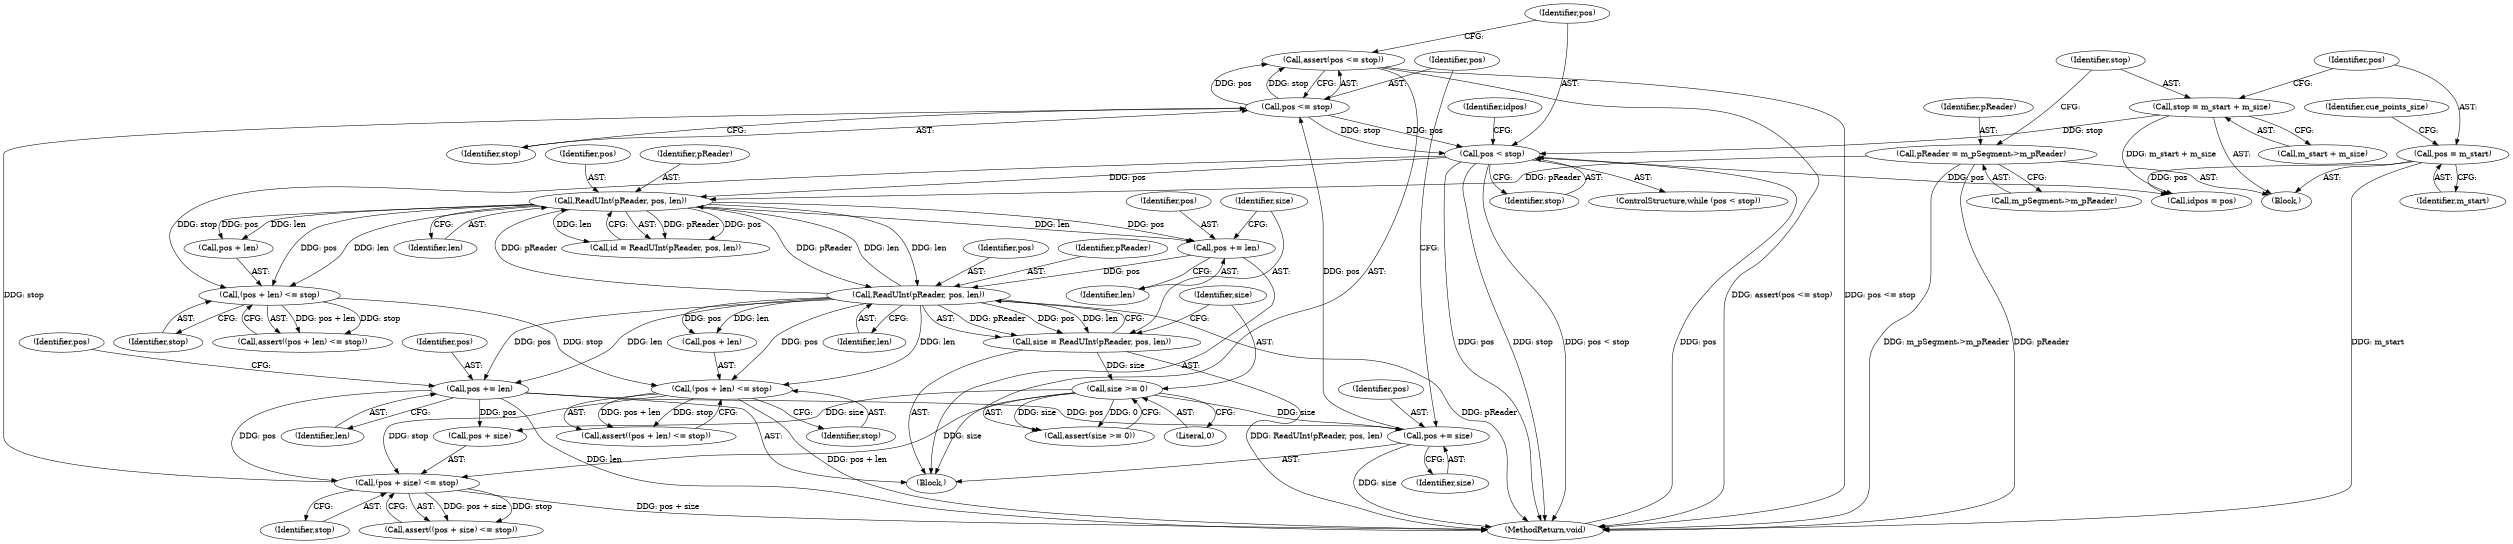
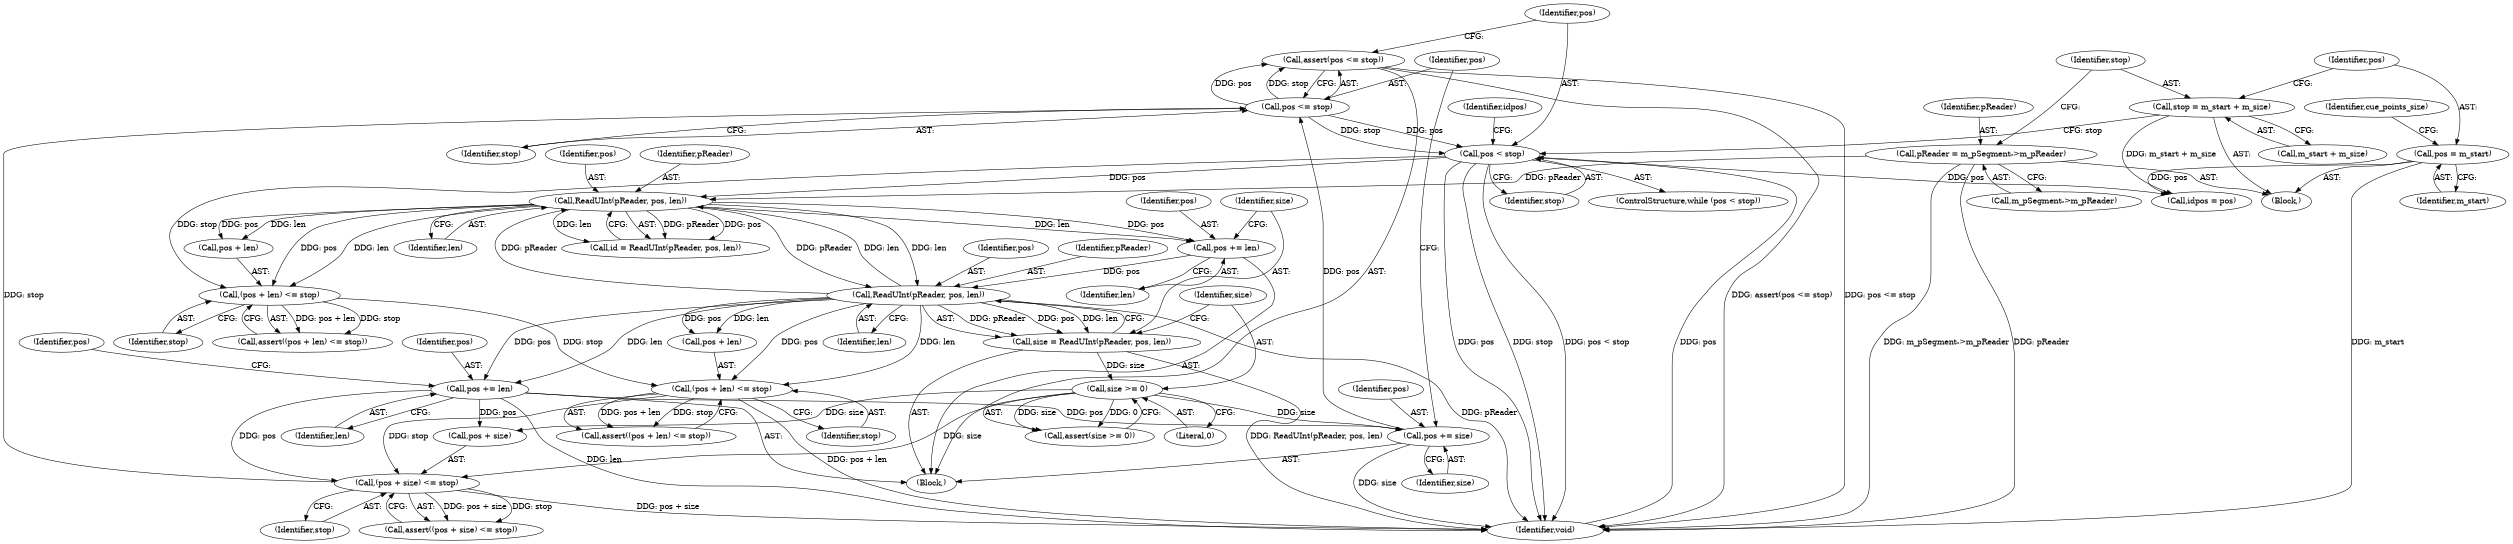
edge "(Call,stop = m_start + m_size)" -> "(Call,pos < stop)": label "DDG: stop" -> "CFG: stop"
node "(MethodReturn,void)": label "(MethodReturn,void)" -> "(Identifier,void)"
